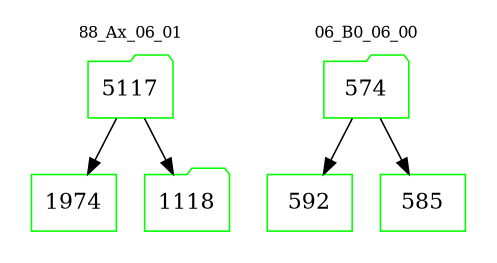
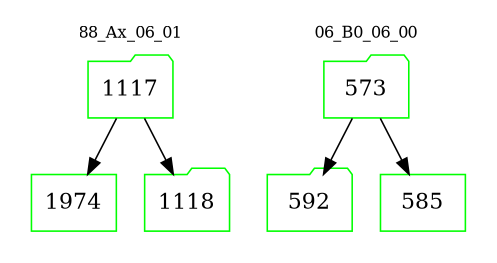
node "5117": label "5117" -> "1117"
node "574": label "574" -> "573"
node "592": shape box -> folder
